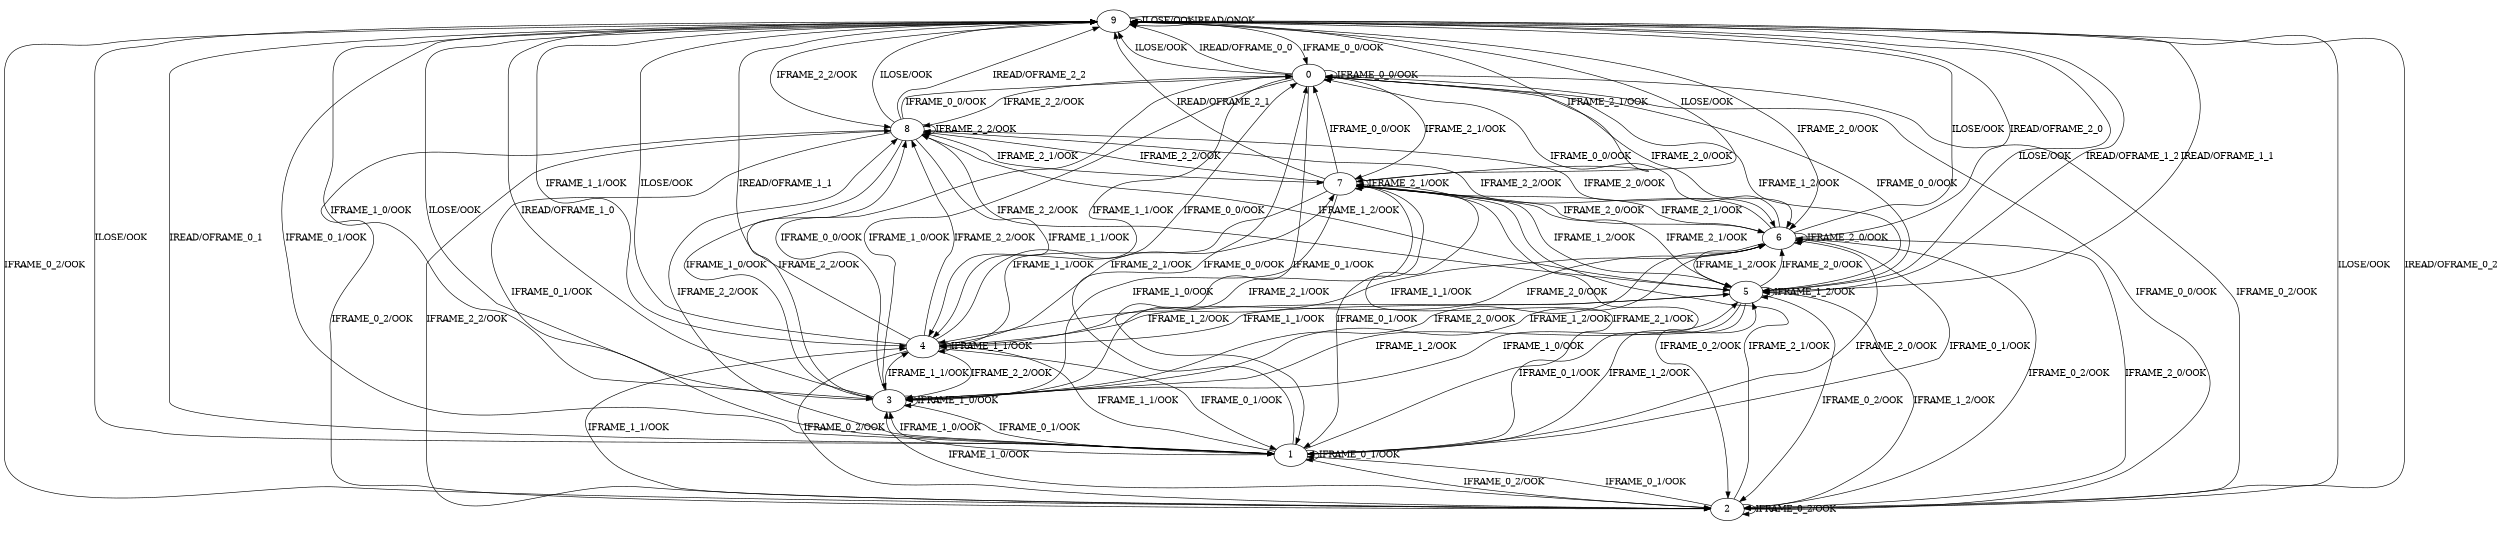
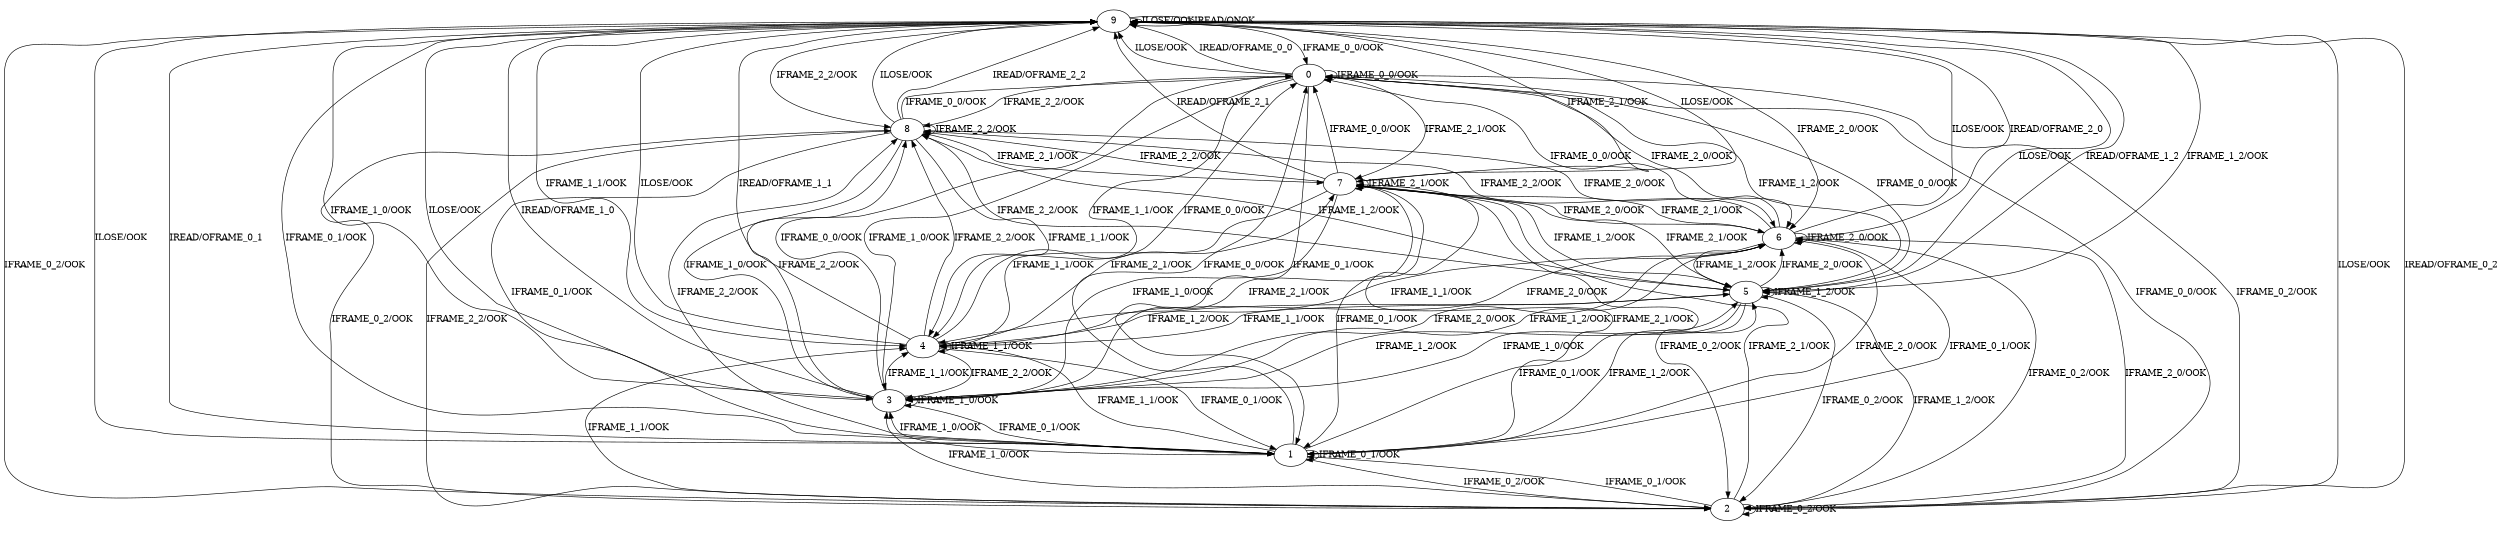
edge "9" -> "5": label "IREAD/OFRAME_1_1" -> "IFRAME_1_2/OOK"
edge "4" -> "2": removed, label "IFRAME_0_2/OOK"
